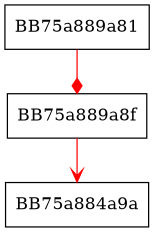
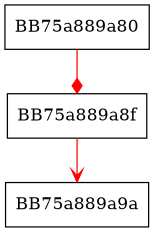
node "BB75a889a81": label "BB75a889a81" -> "BB75a889a80"
node "BB75a884a9a": label "BB75a884a9a" -> "BB75a889a9a"
